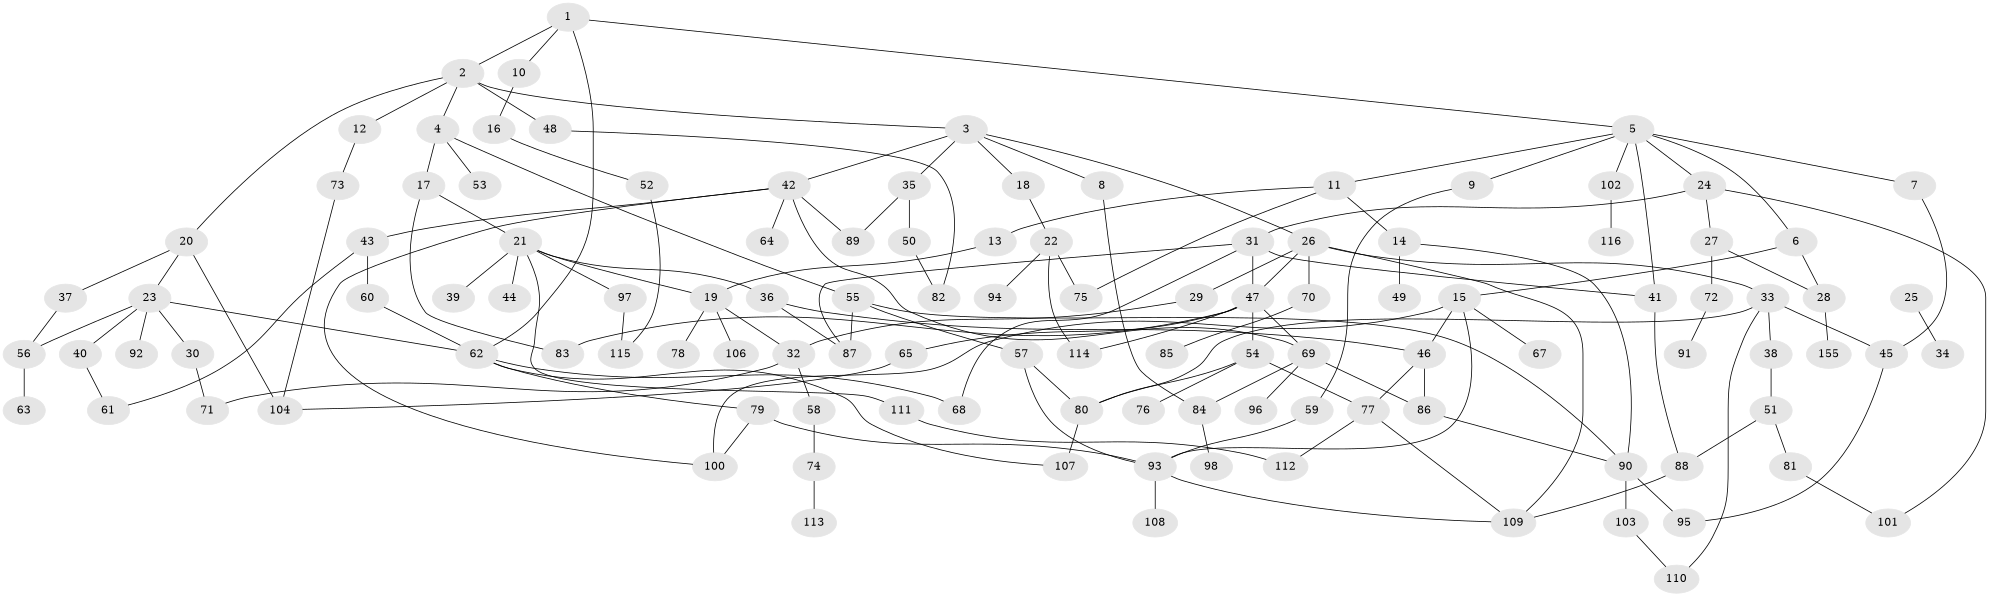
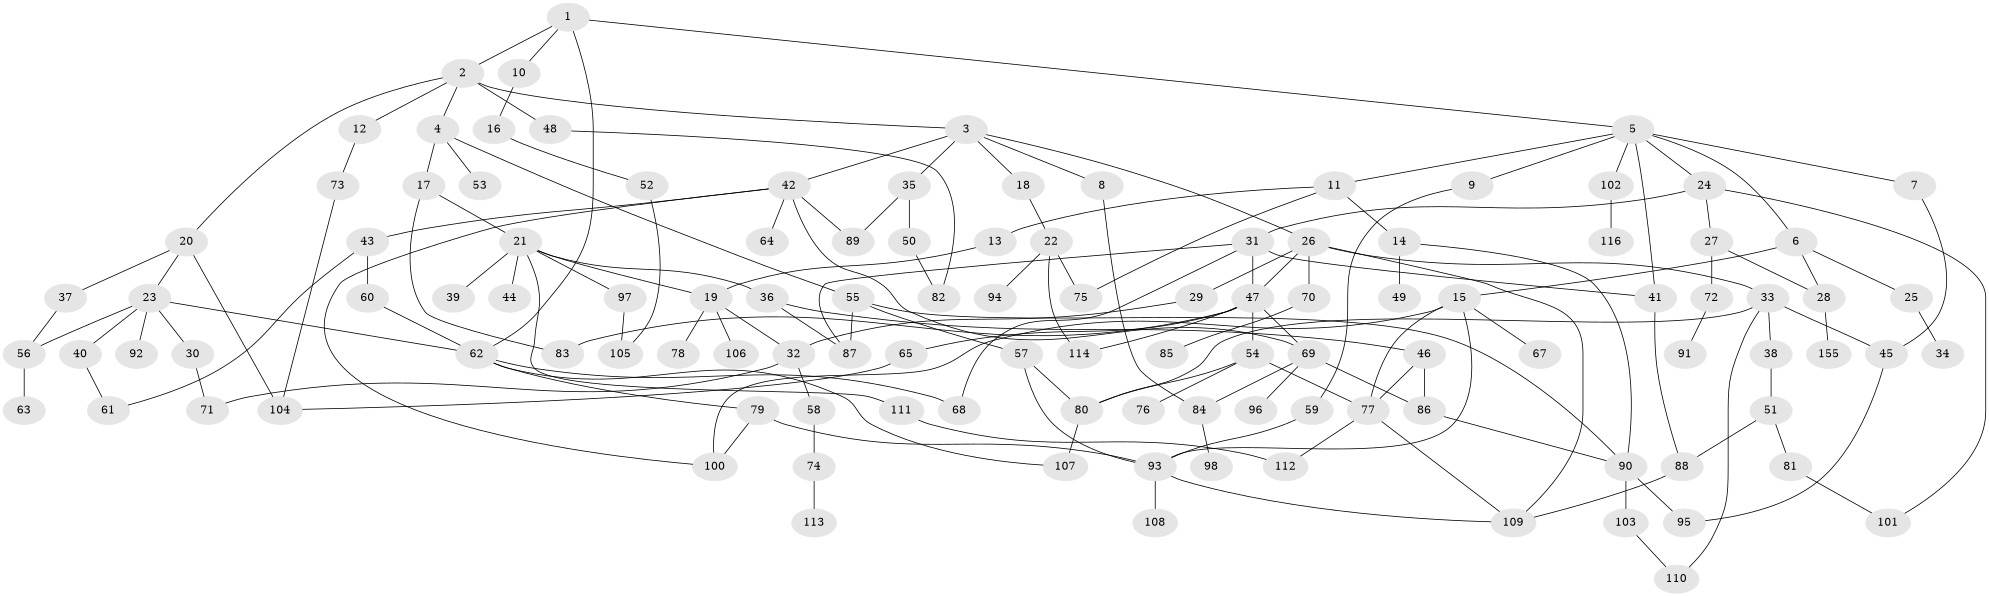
edge "6" -- "25": added
edge "15" -- "46": now "15" -- "77"
node "115": label "115" -> "105"
